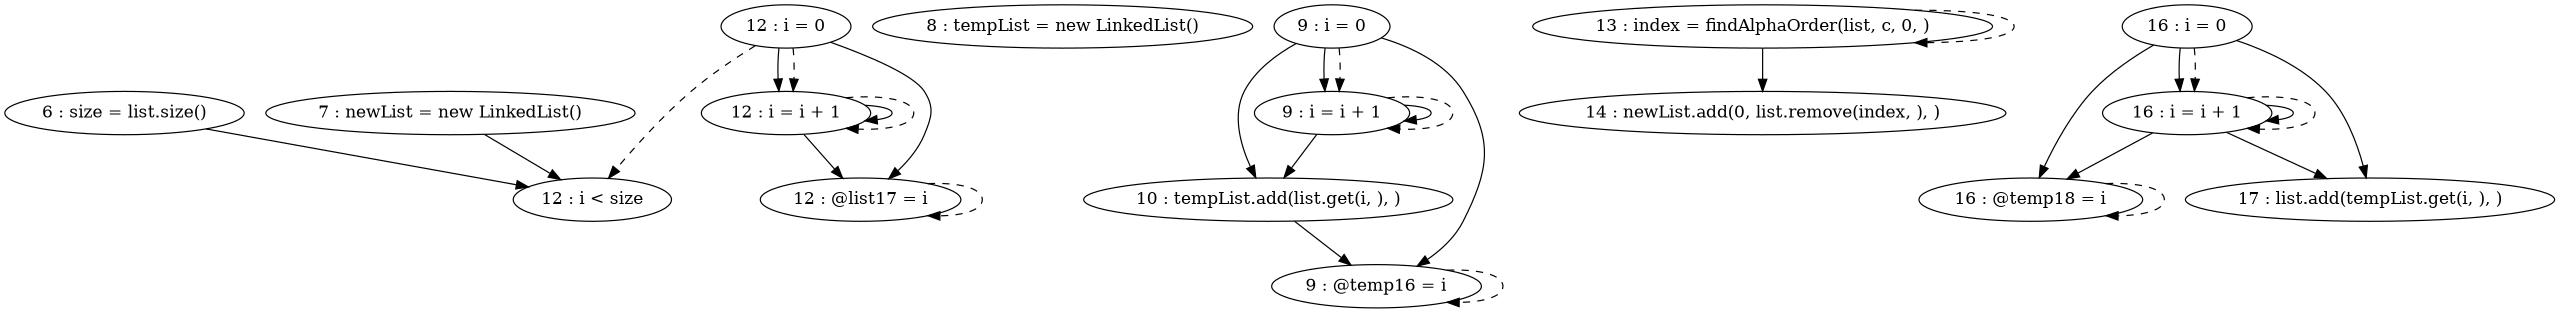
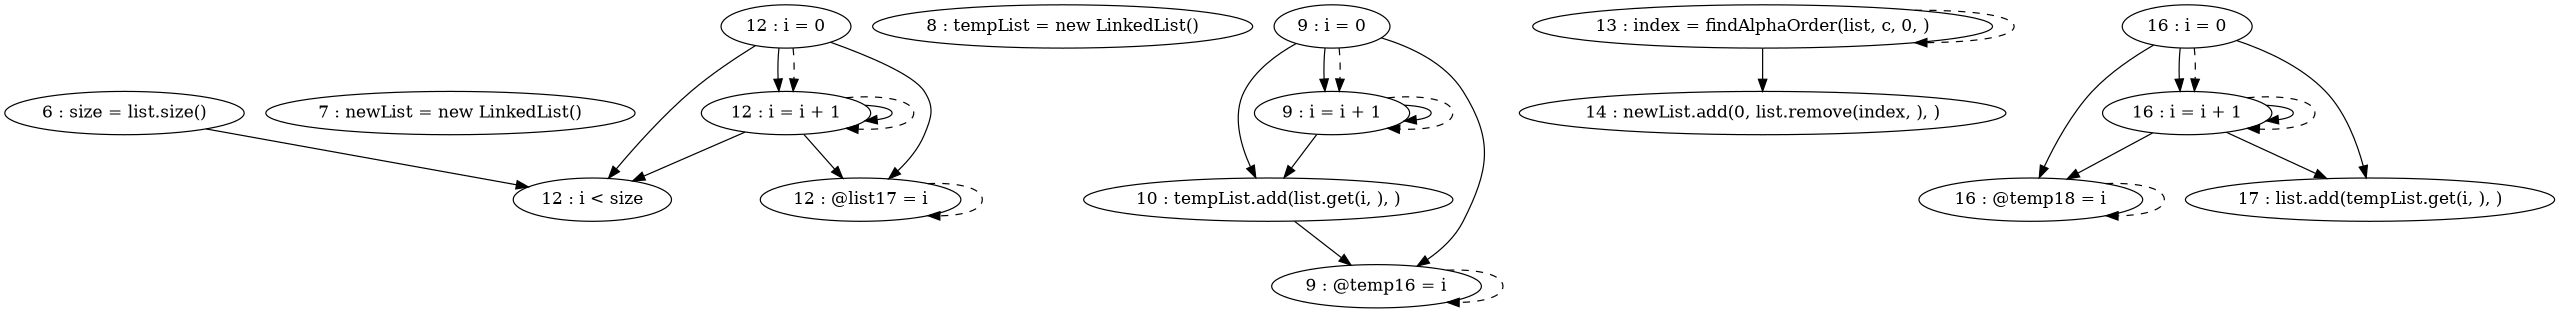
edge "12 : i = 0" -> "12 : i < size": style dashed -> solid
edge "7 : newList = new LinkedList()" -> "12 : i < size": now "12 : i = i + 1" -> "12 : i < size"
